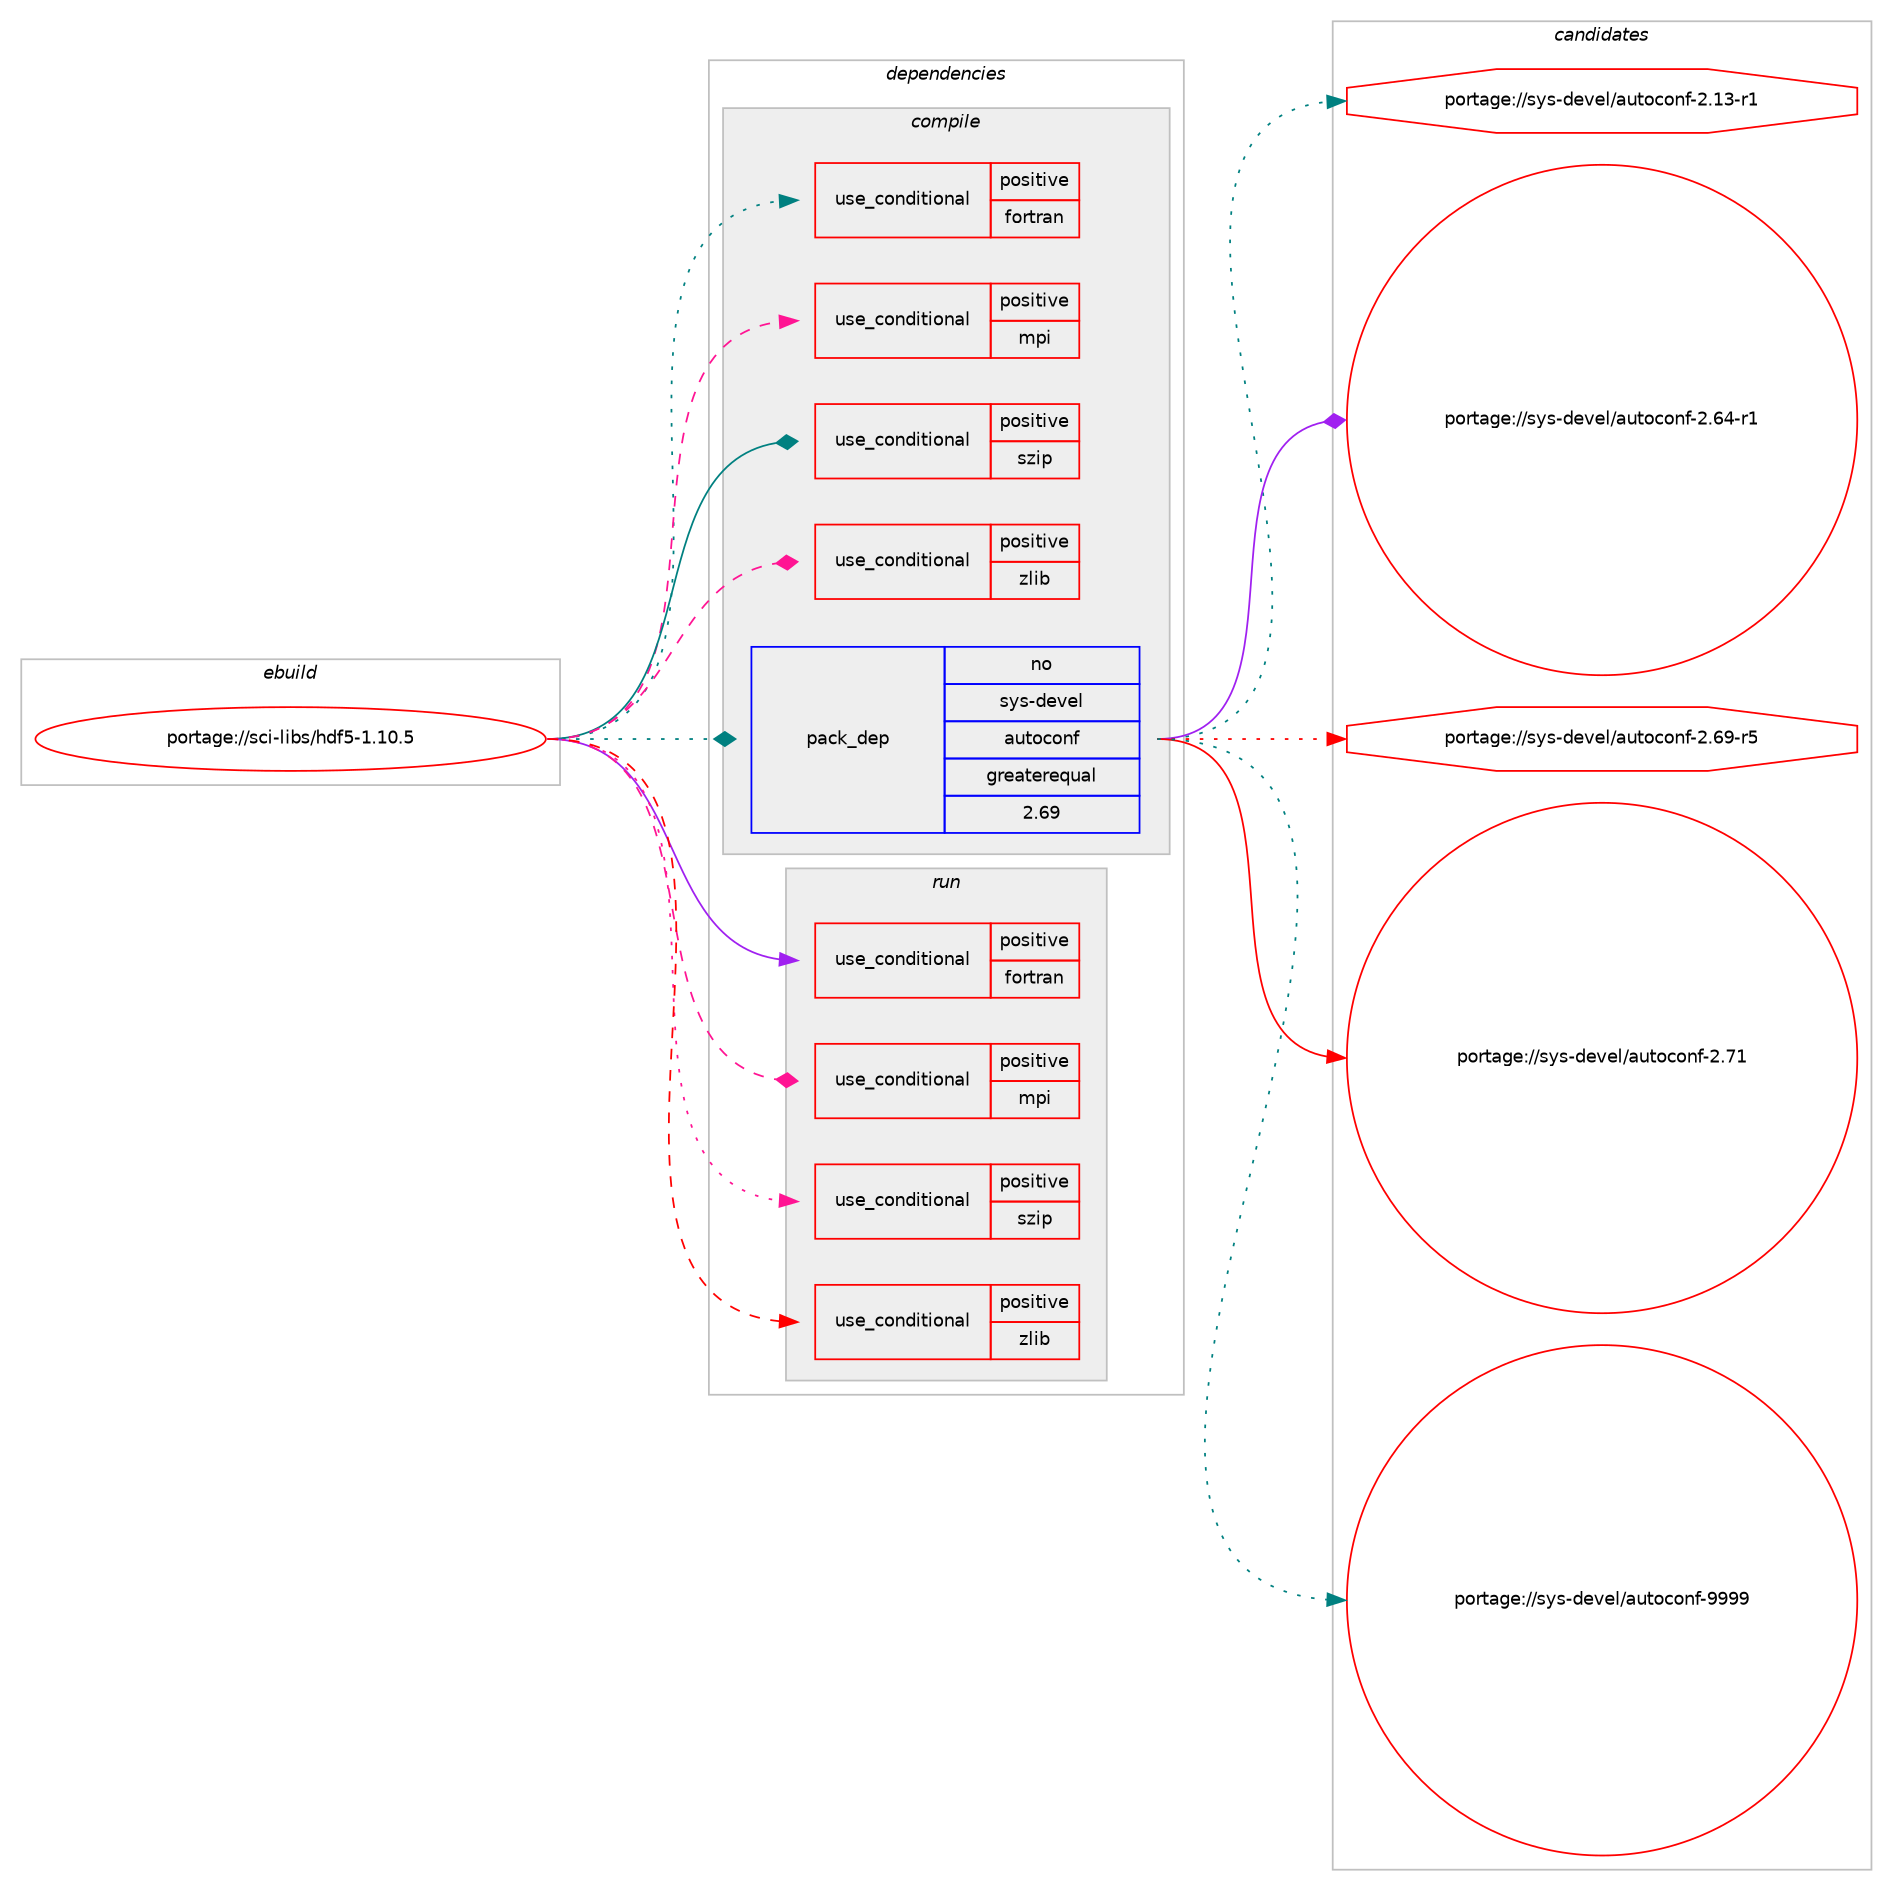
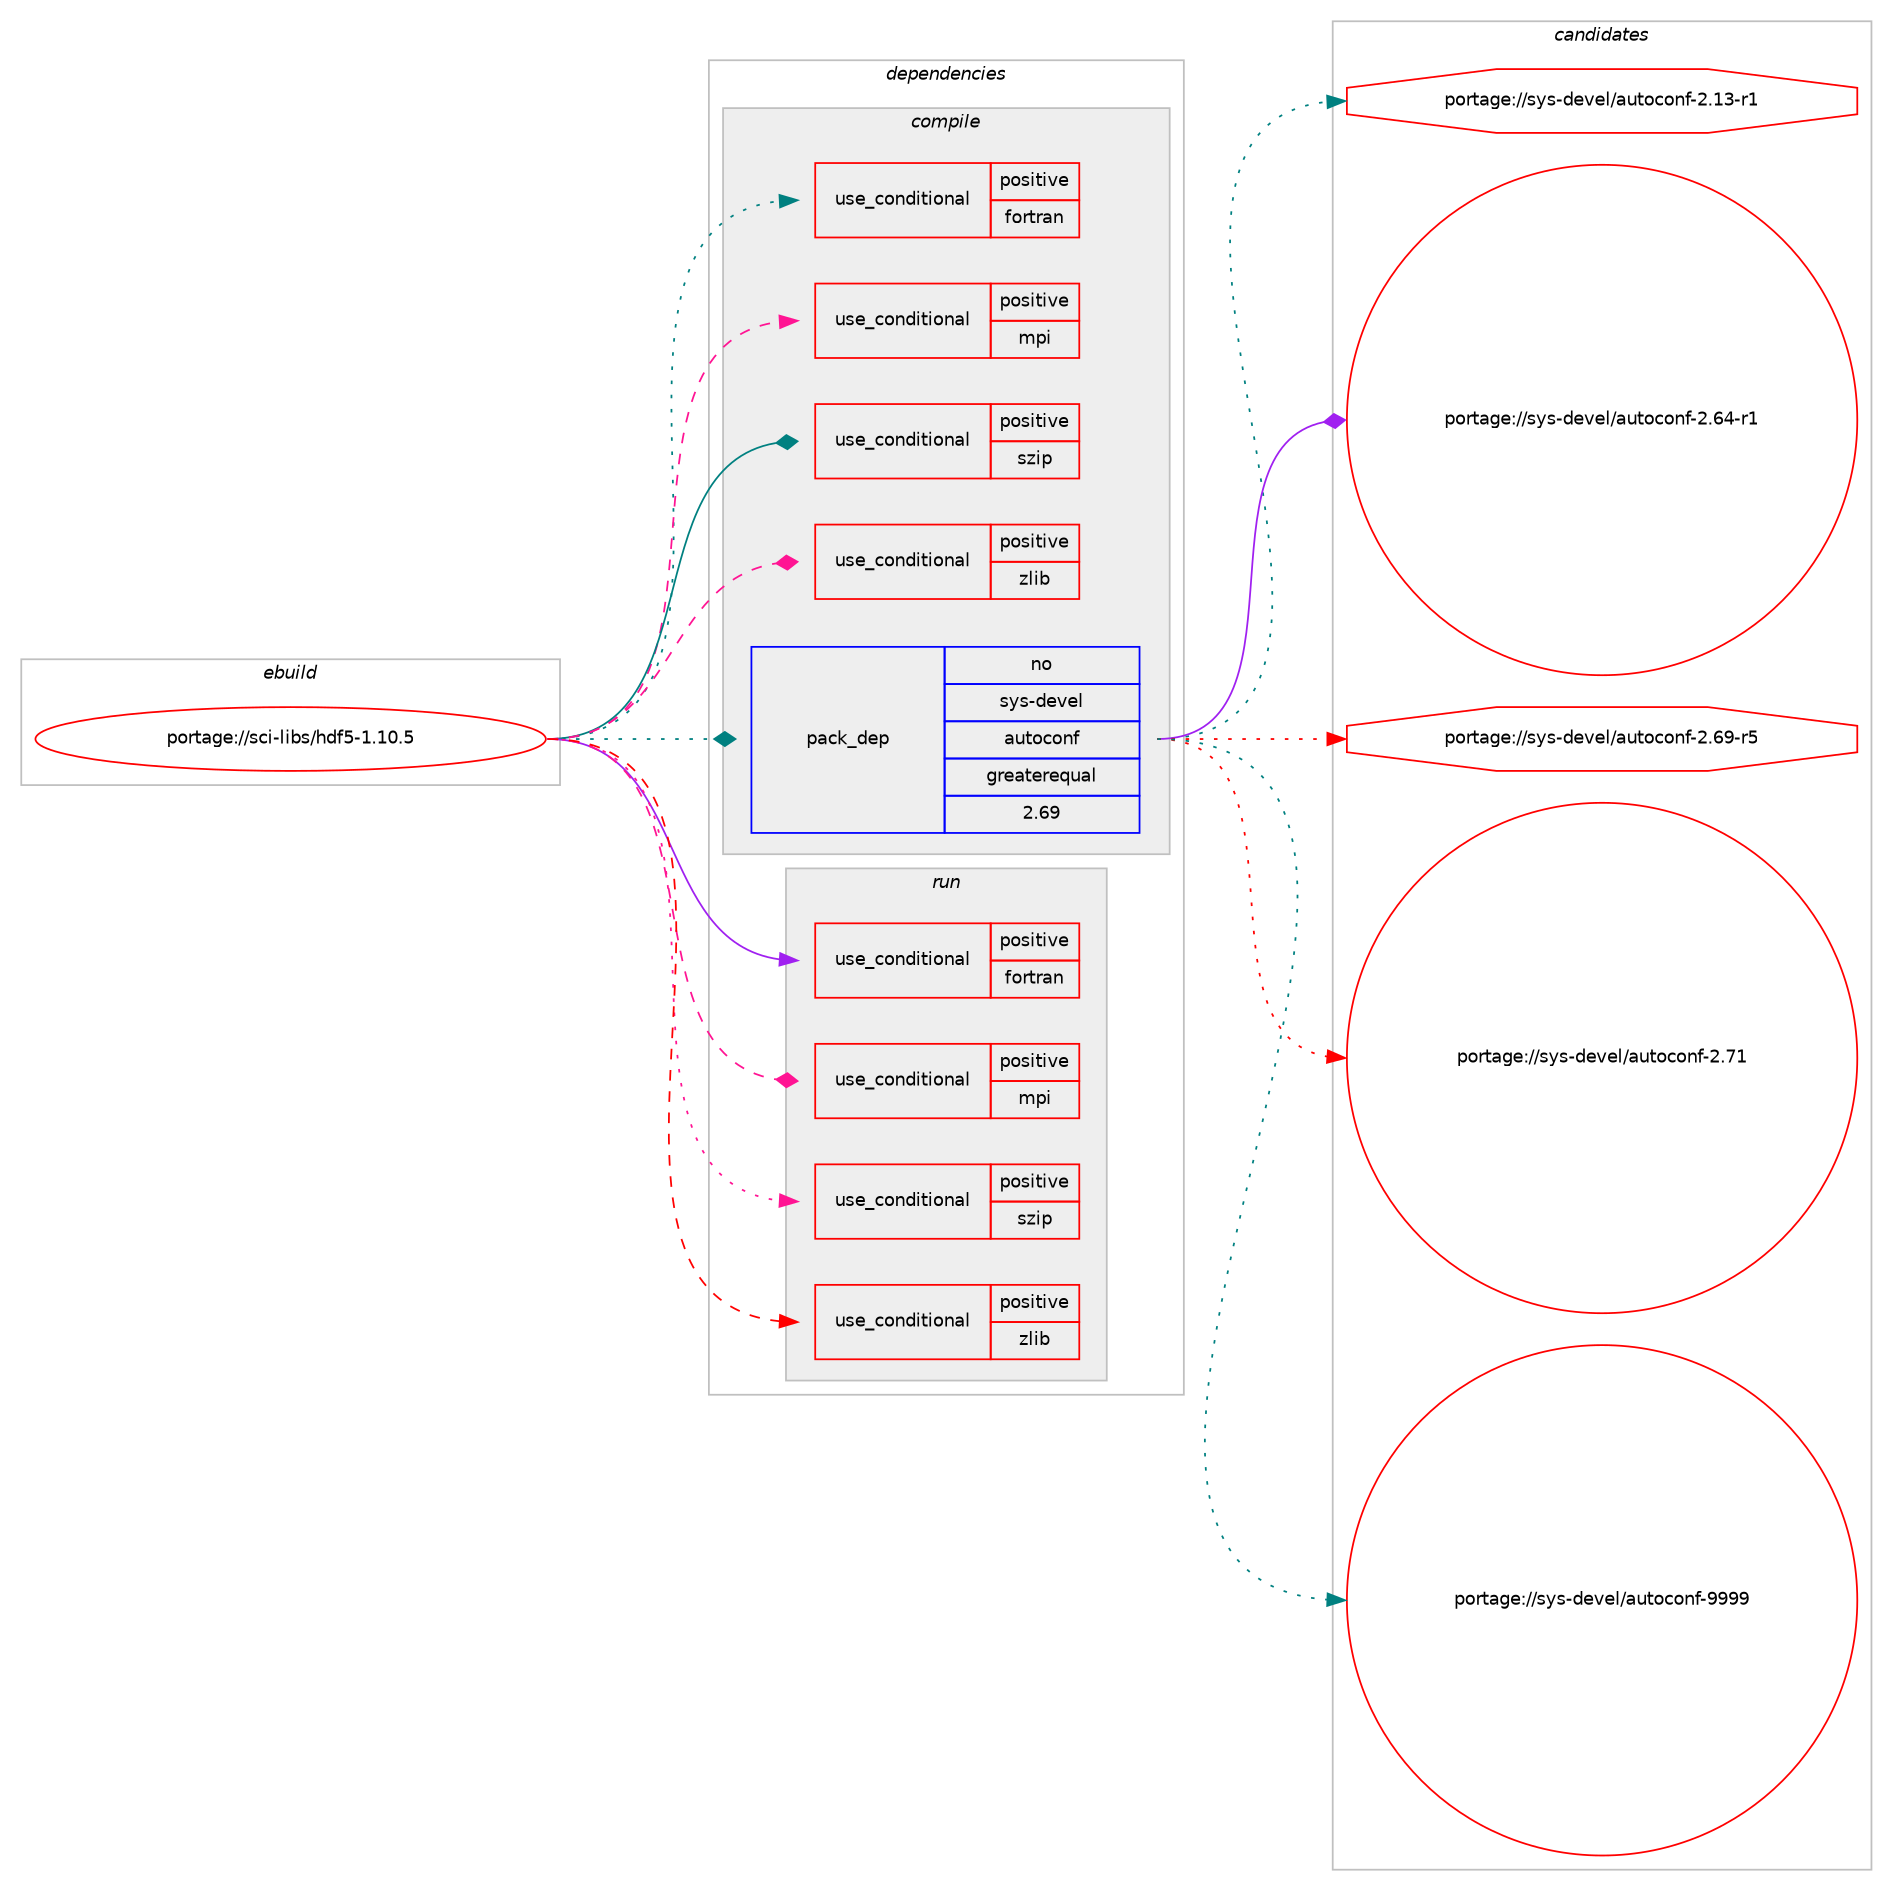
edge "pack_dep" -> "portage://sys-devel/autoconf-2.71": style solid -> dotted
